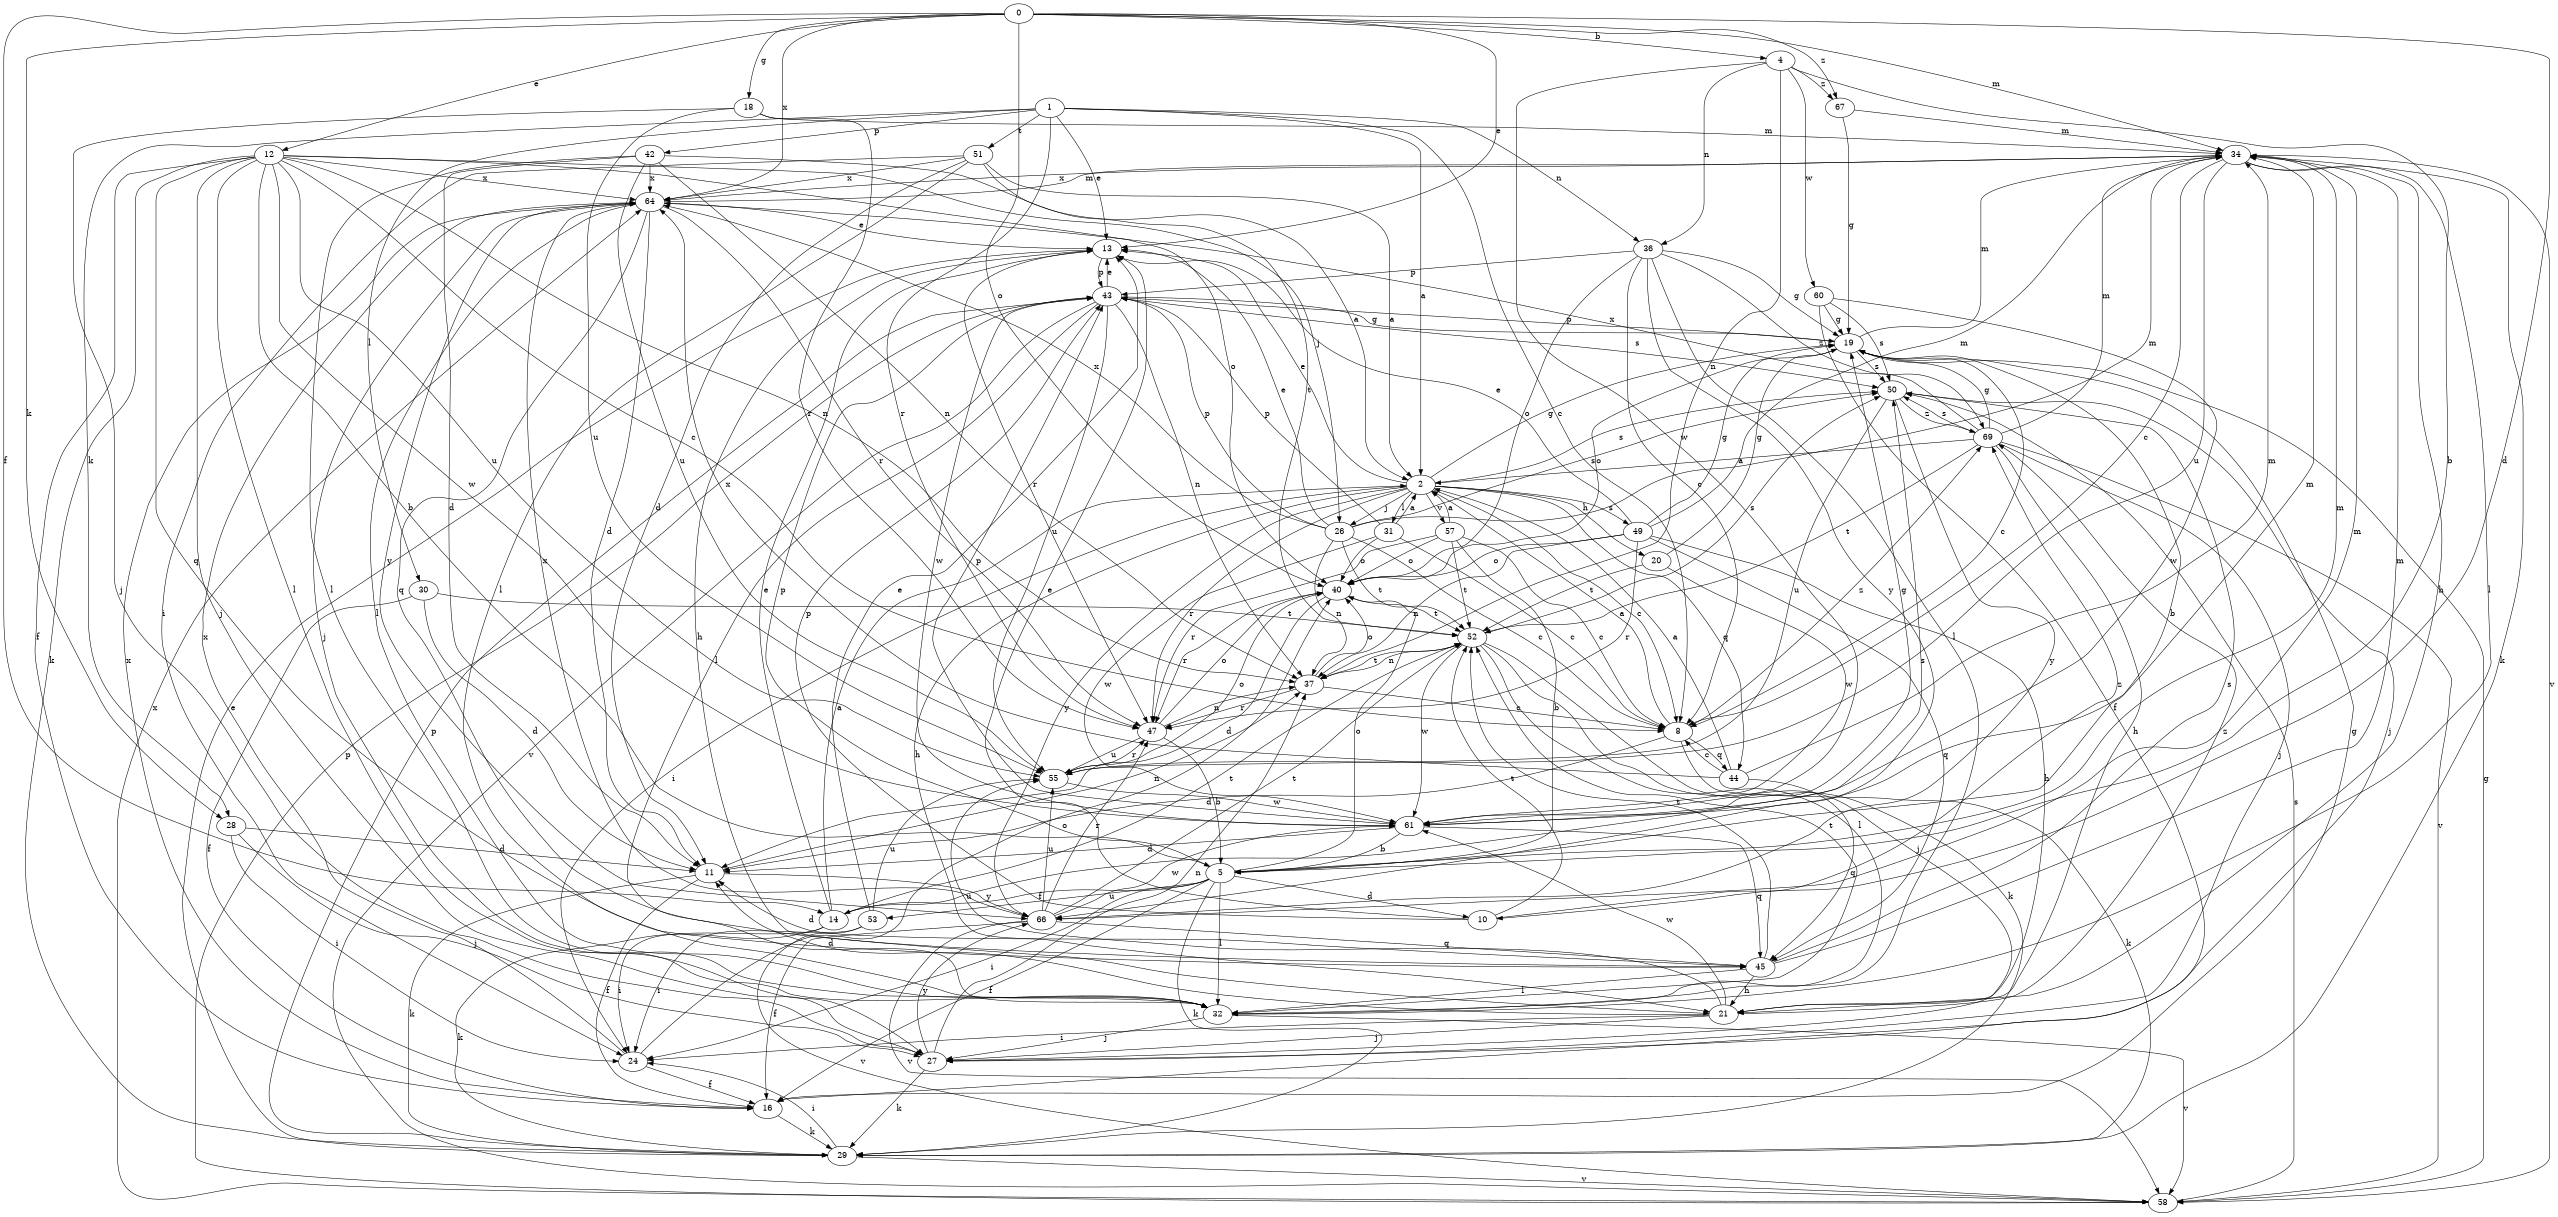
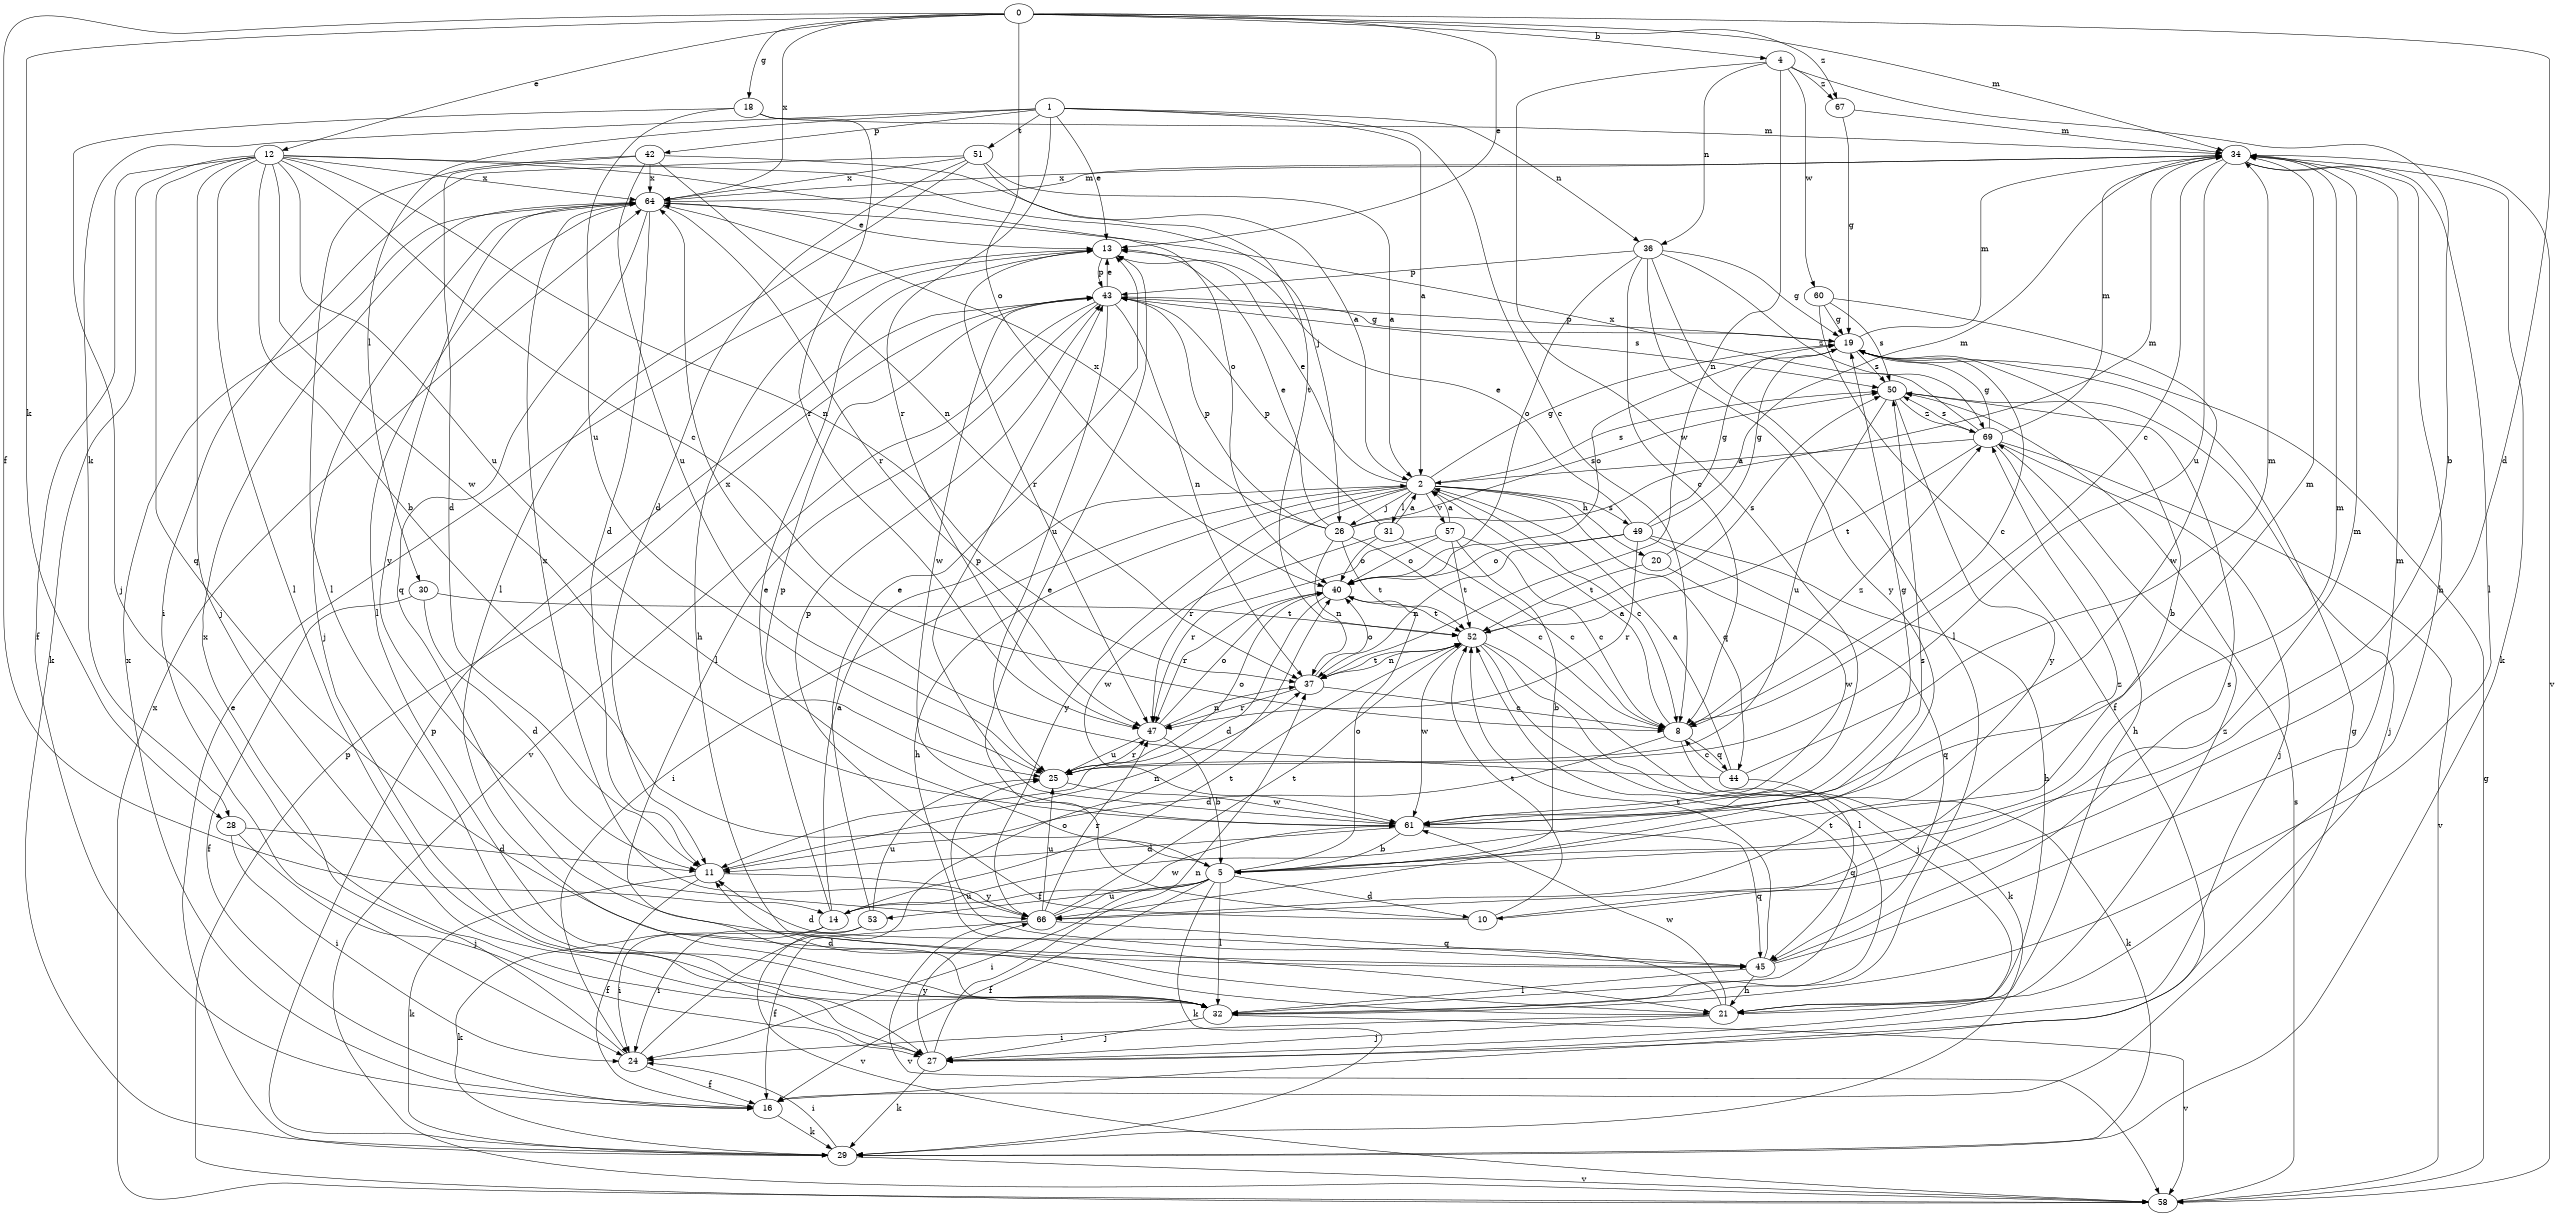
node "55": label "55" -> "25"
